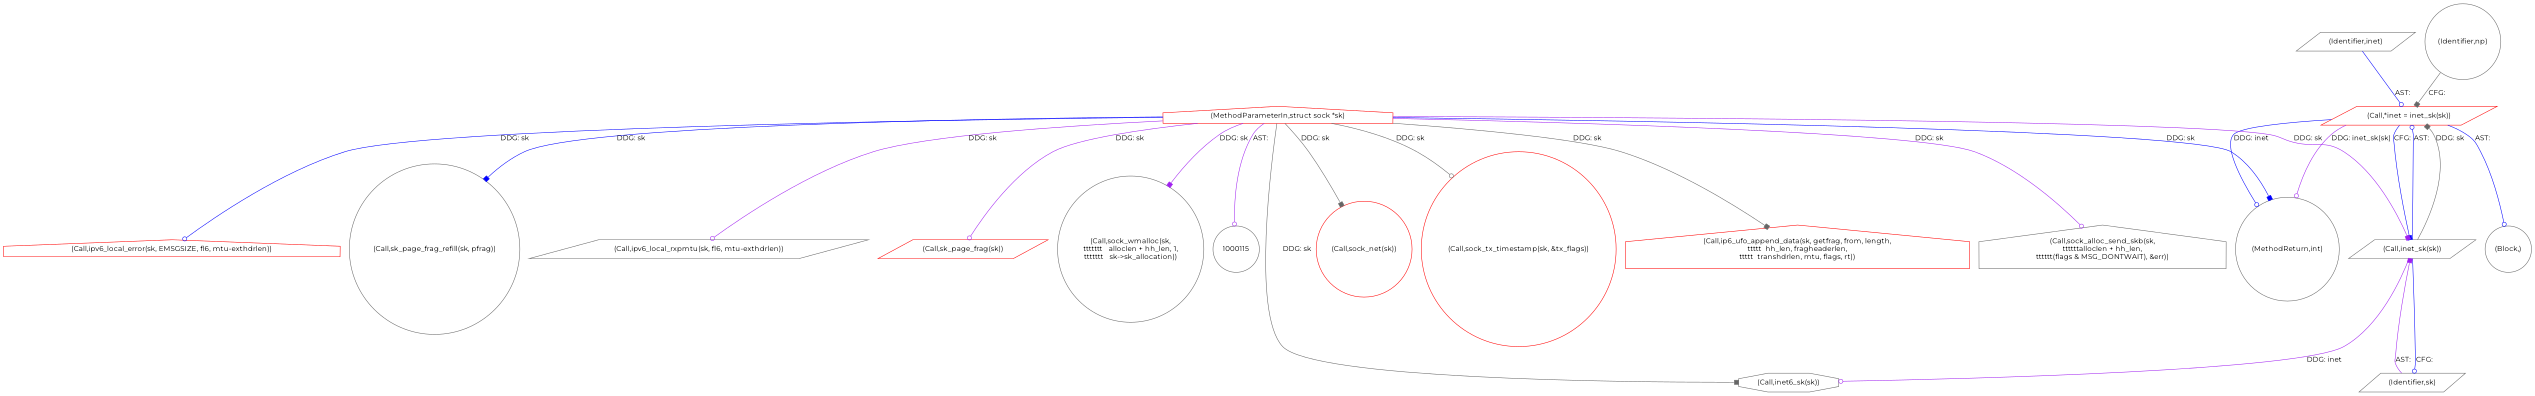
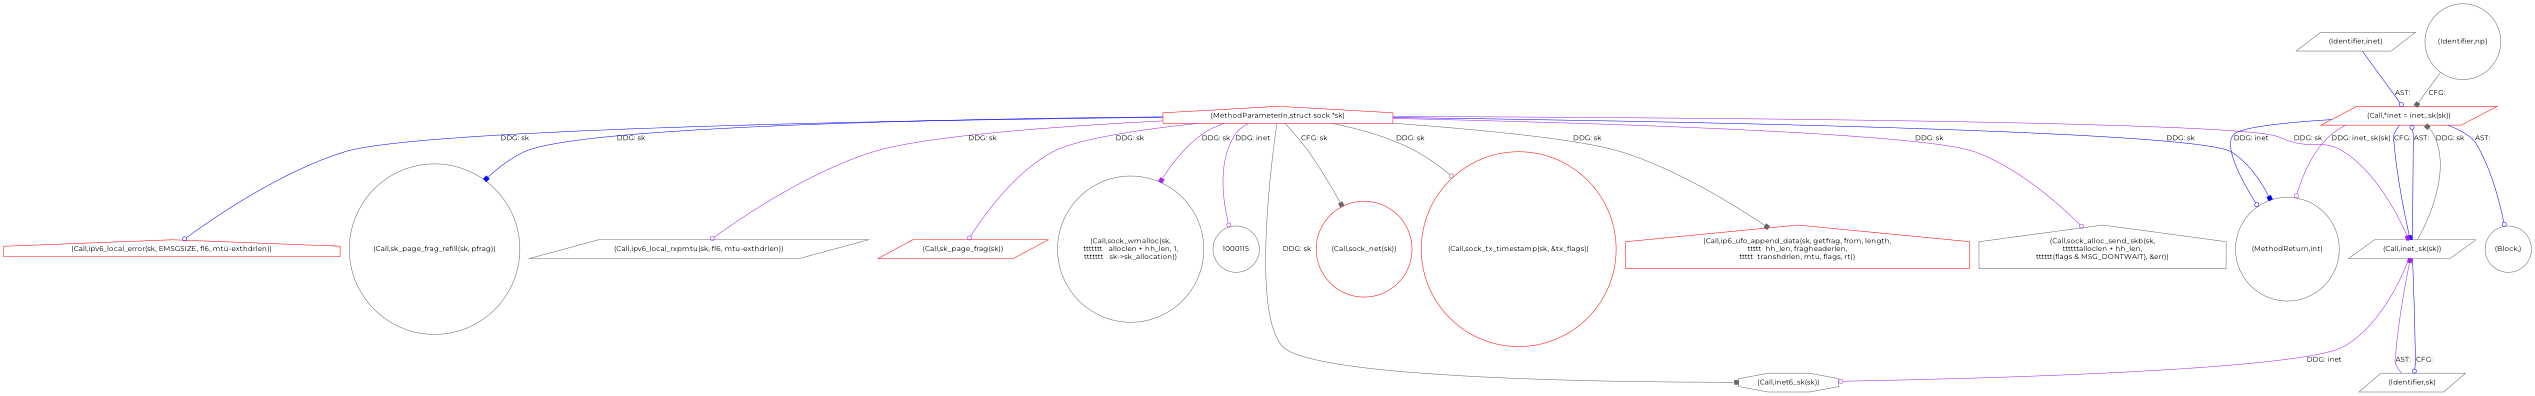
edge "(MethodParameterIn,struct sock *sk)" -> "1000115": label "AST: " -> "DDG: inet"
edge "(MethodParameterIn,struct sock *sk)" -> "(Call,sock_net(sk))": label "DDG: sk" -> "CFG: sk"
